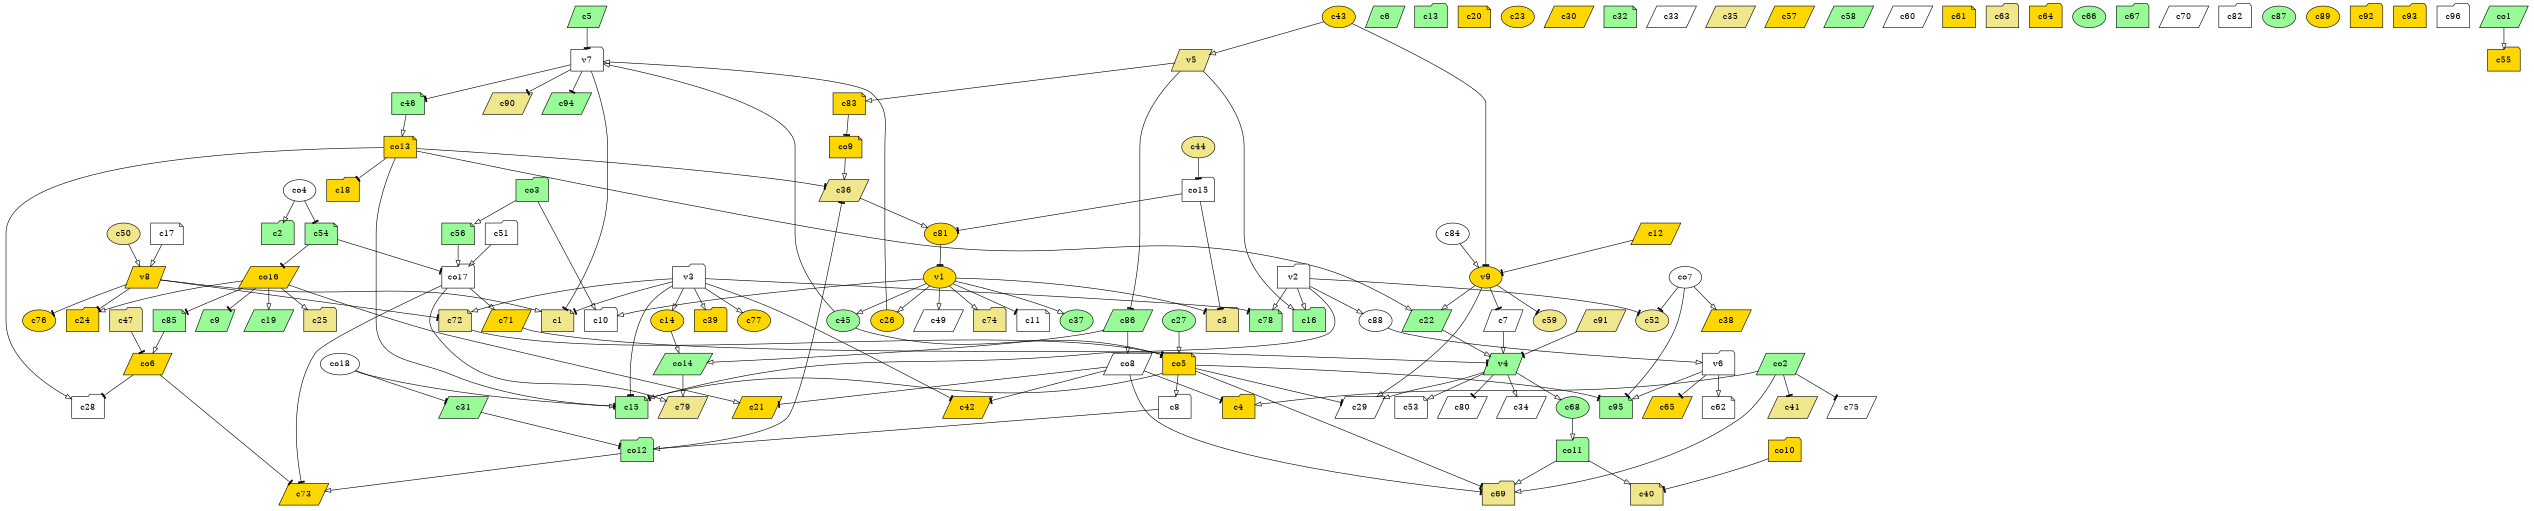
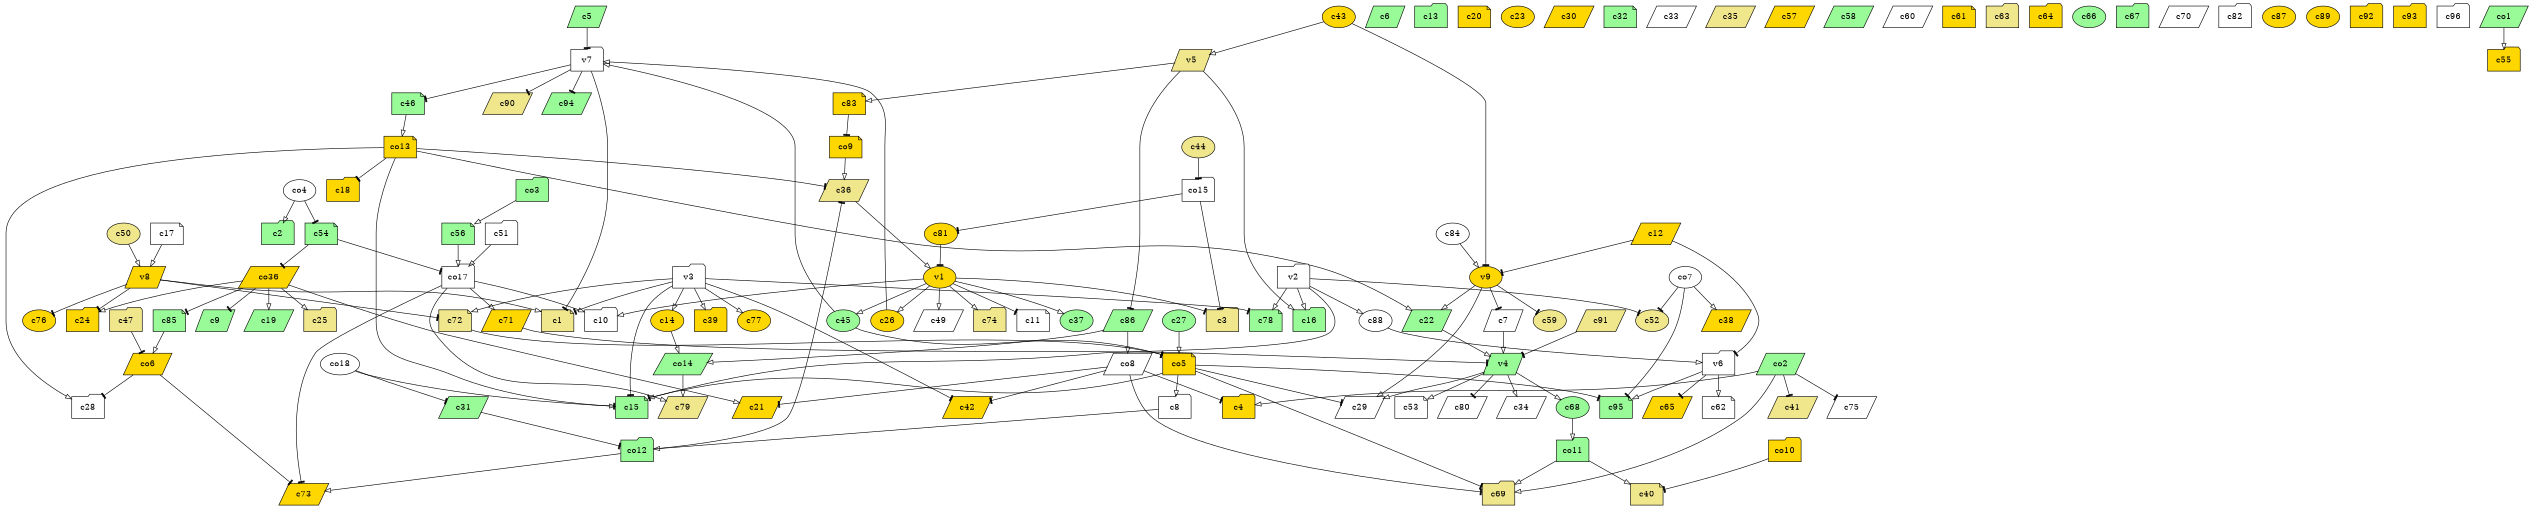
node "c87": fillcolor palegreen -> gold
edge "c36" -> "c81": now "c36" -> "v1"
edge "co3" -> "c10": now "co17" -> "c10"
node "co16": label "co16" -> "co36"
edge "c12" -> "v6": added
